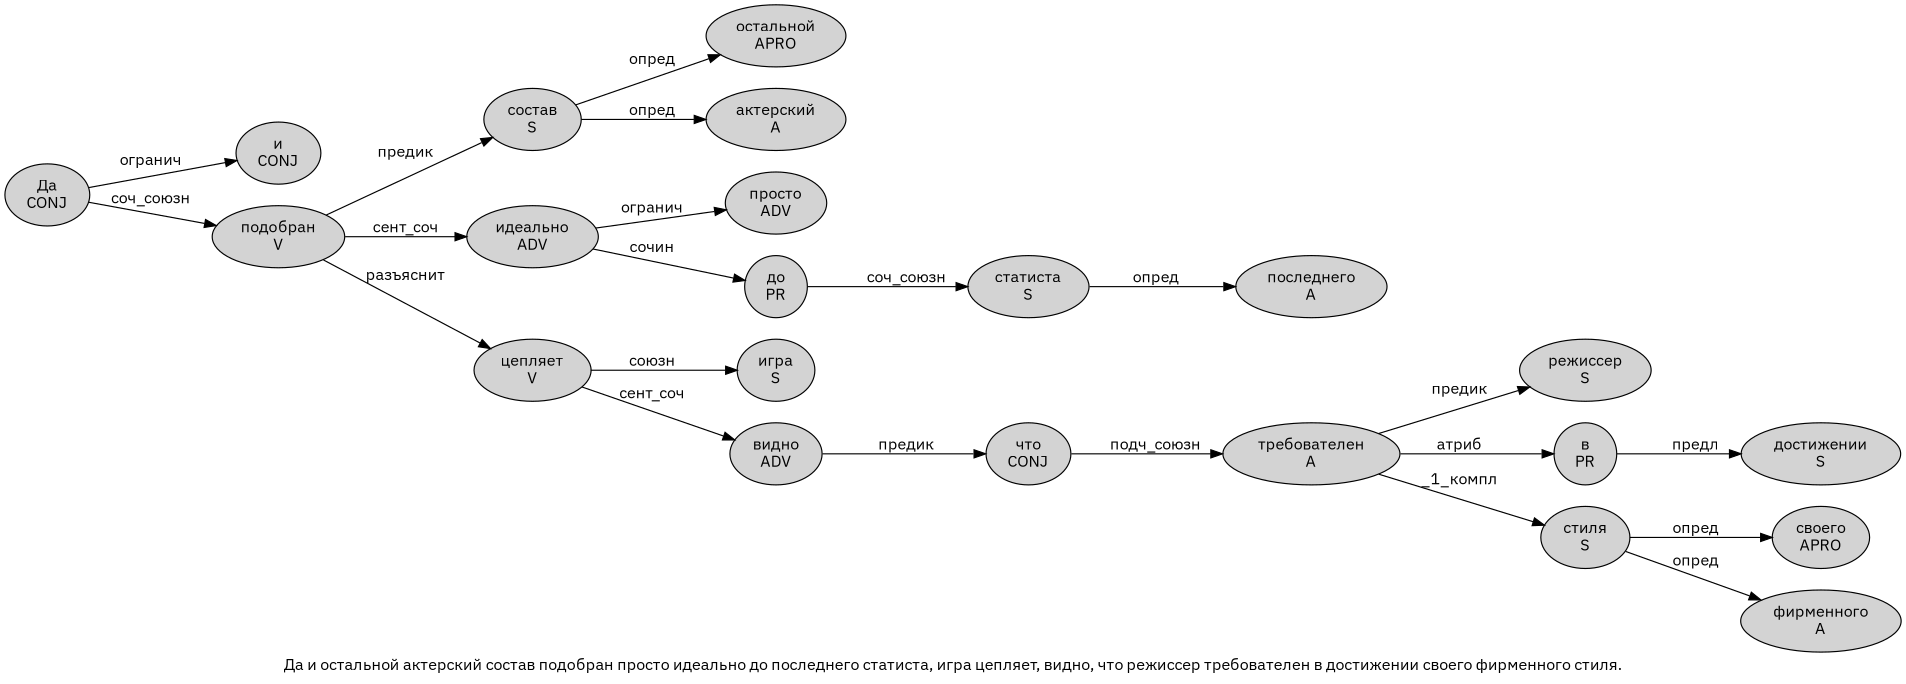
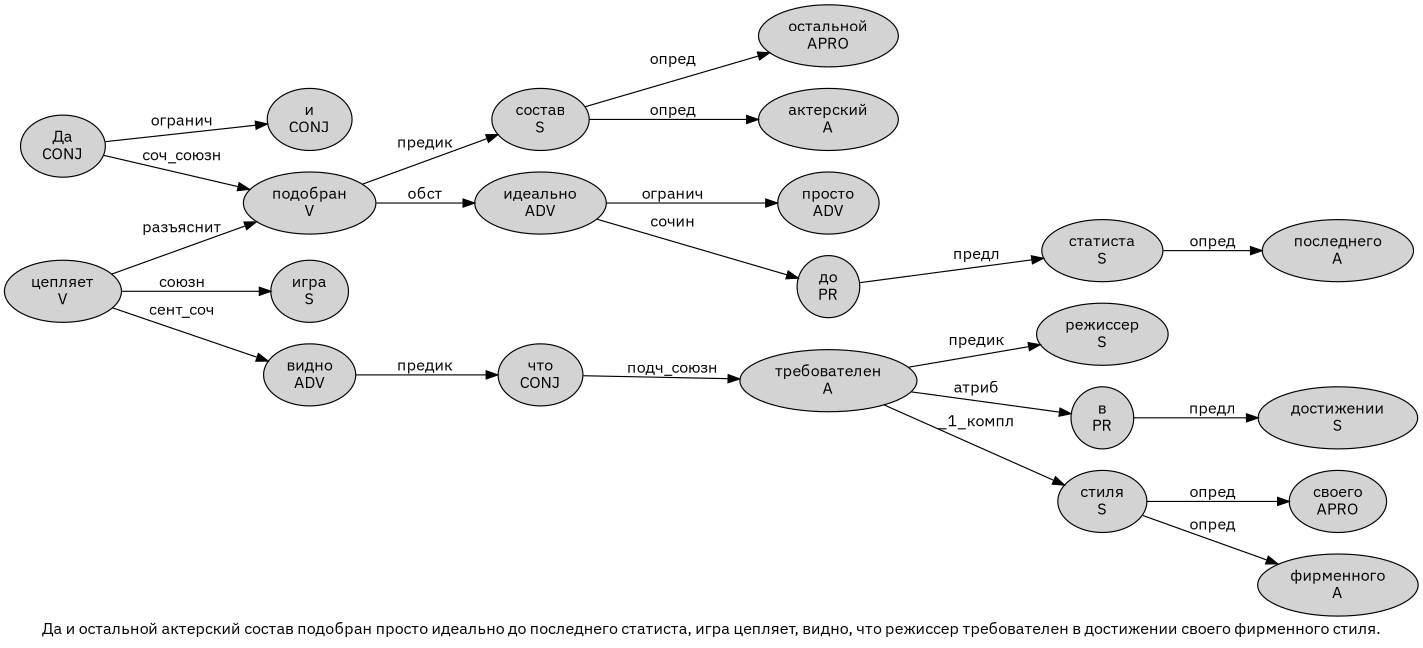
edge "подобран V" -> "идеально ADV": label "сент_соч" -> "обст"
edge "до PR" -> "статиста S": label "соч_союзн" -> "предл"
edge "подобран V" -> "цепляет V": reversed
